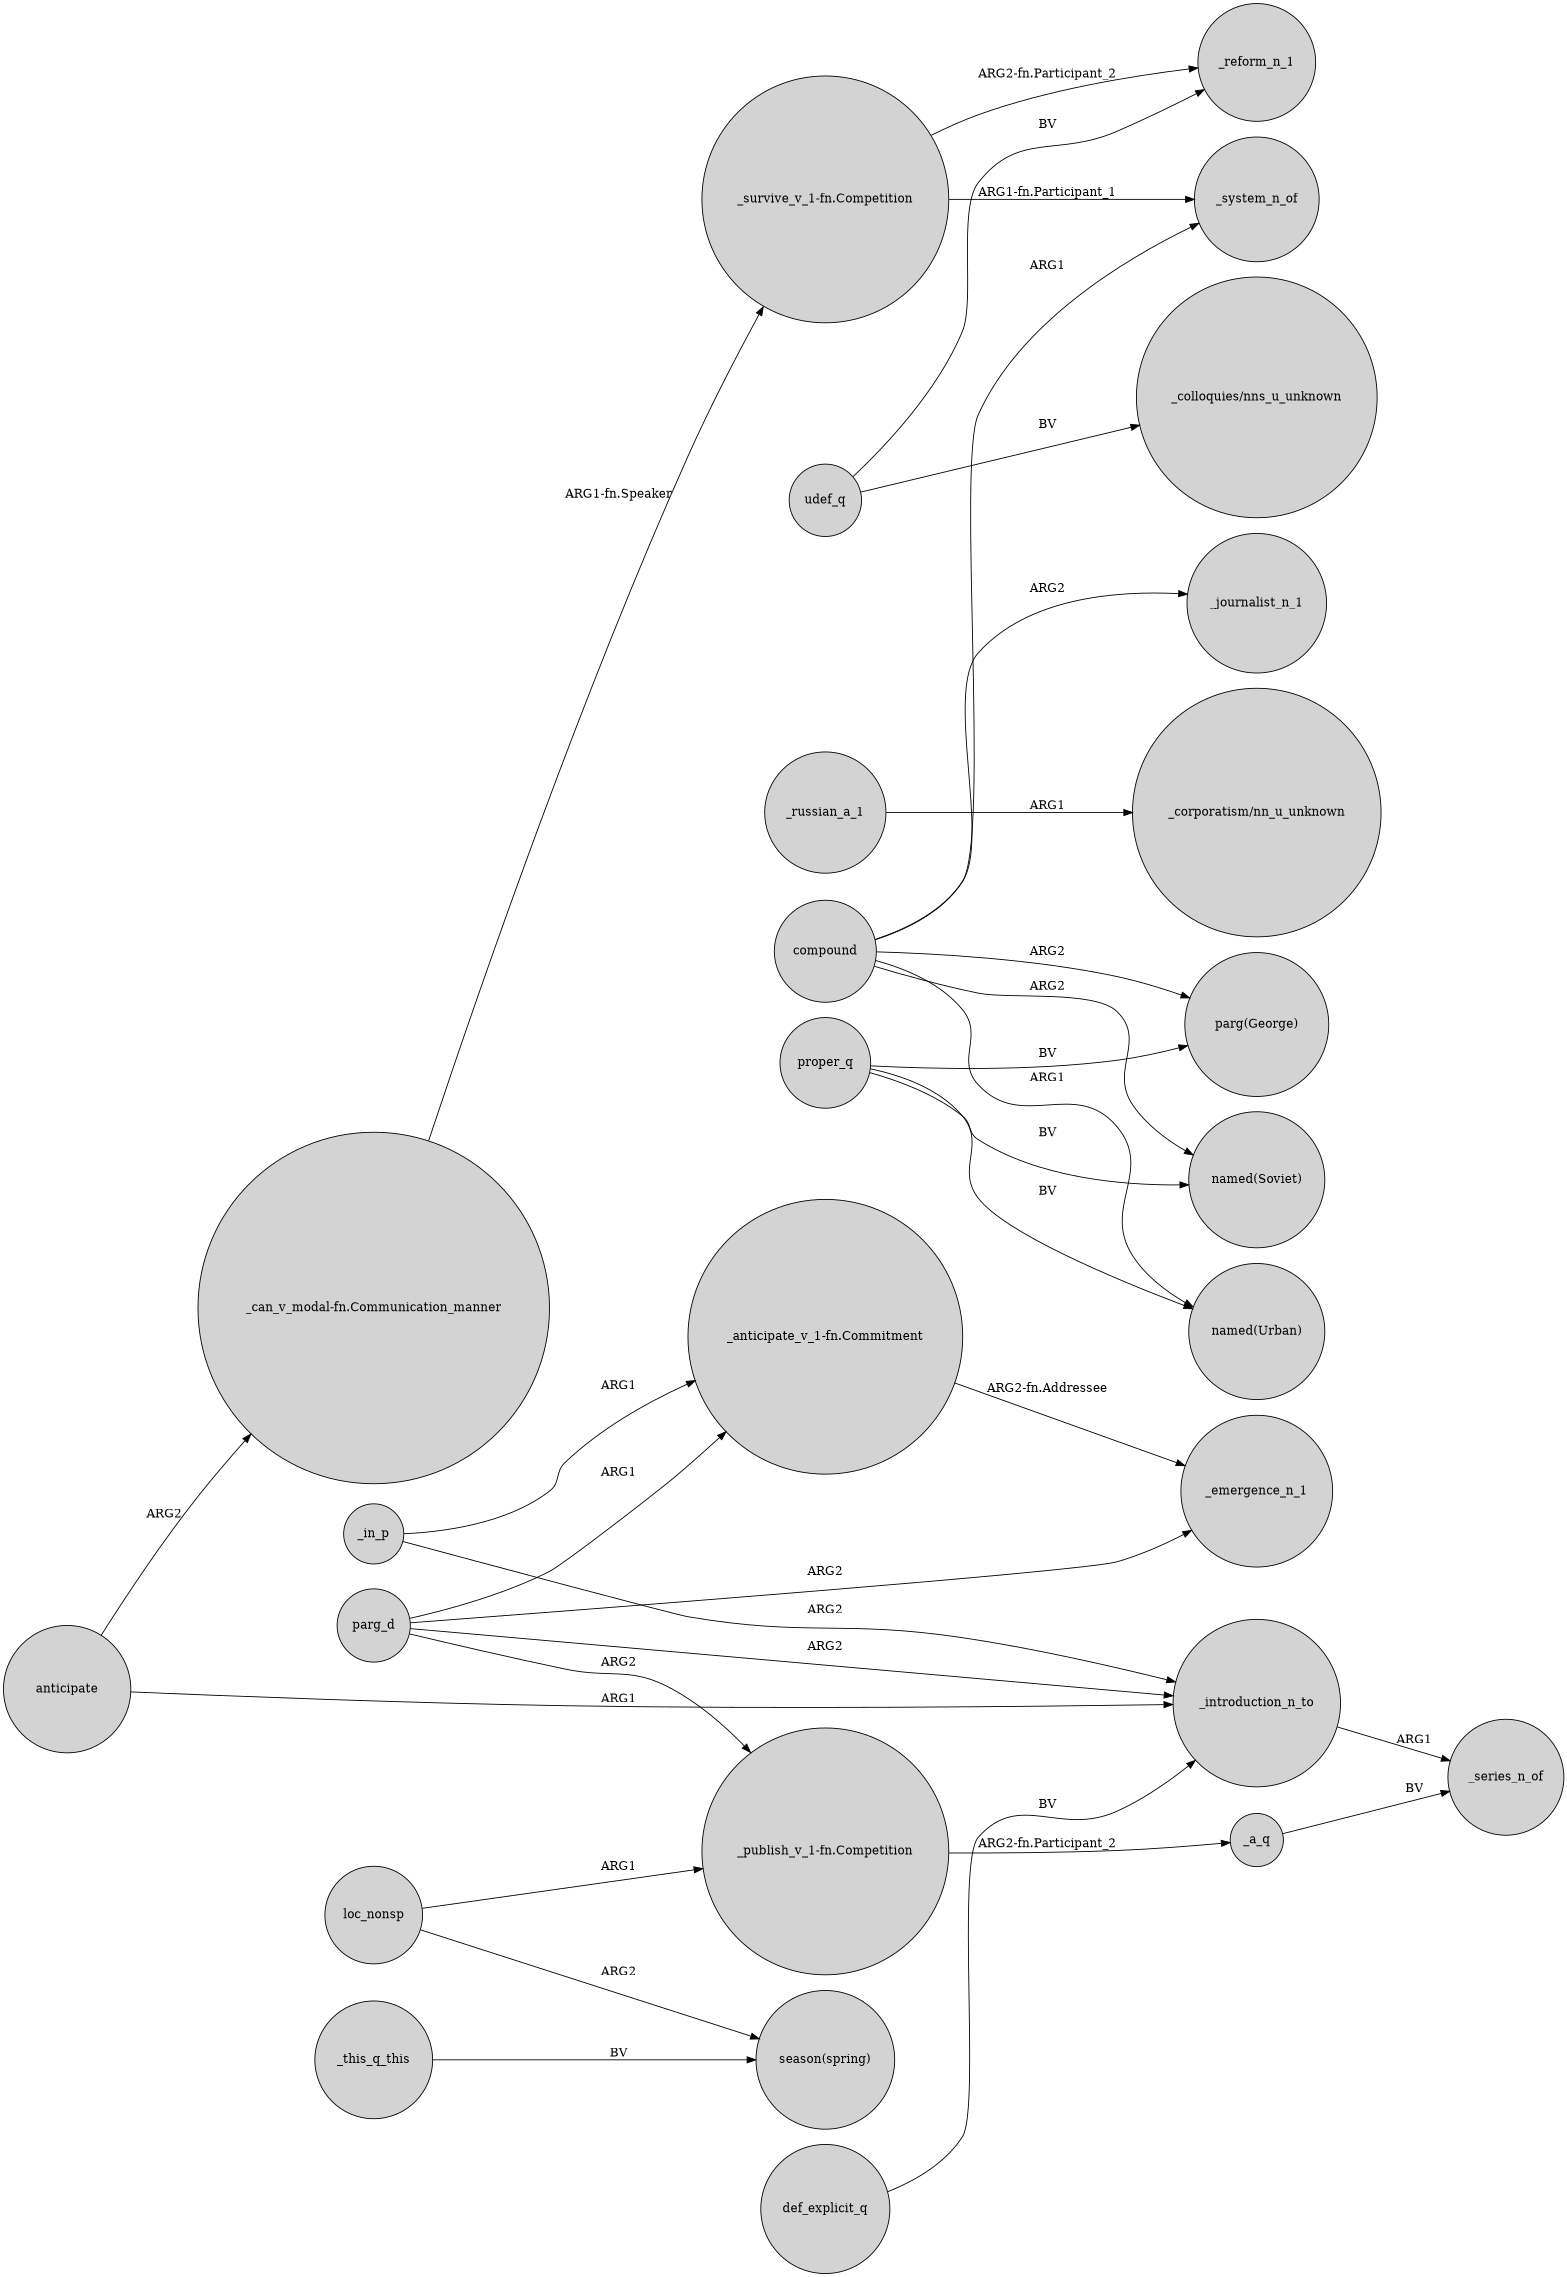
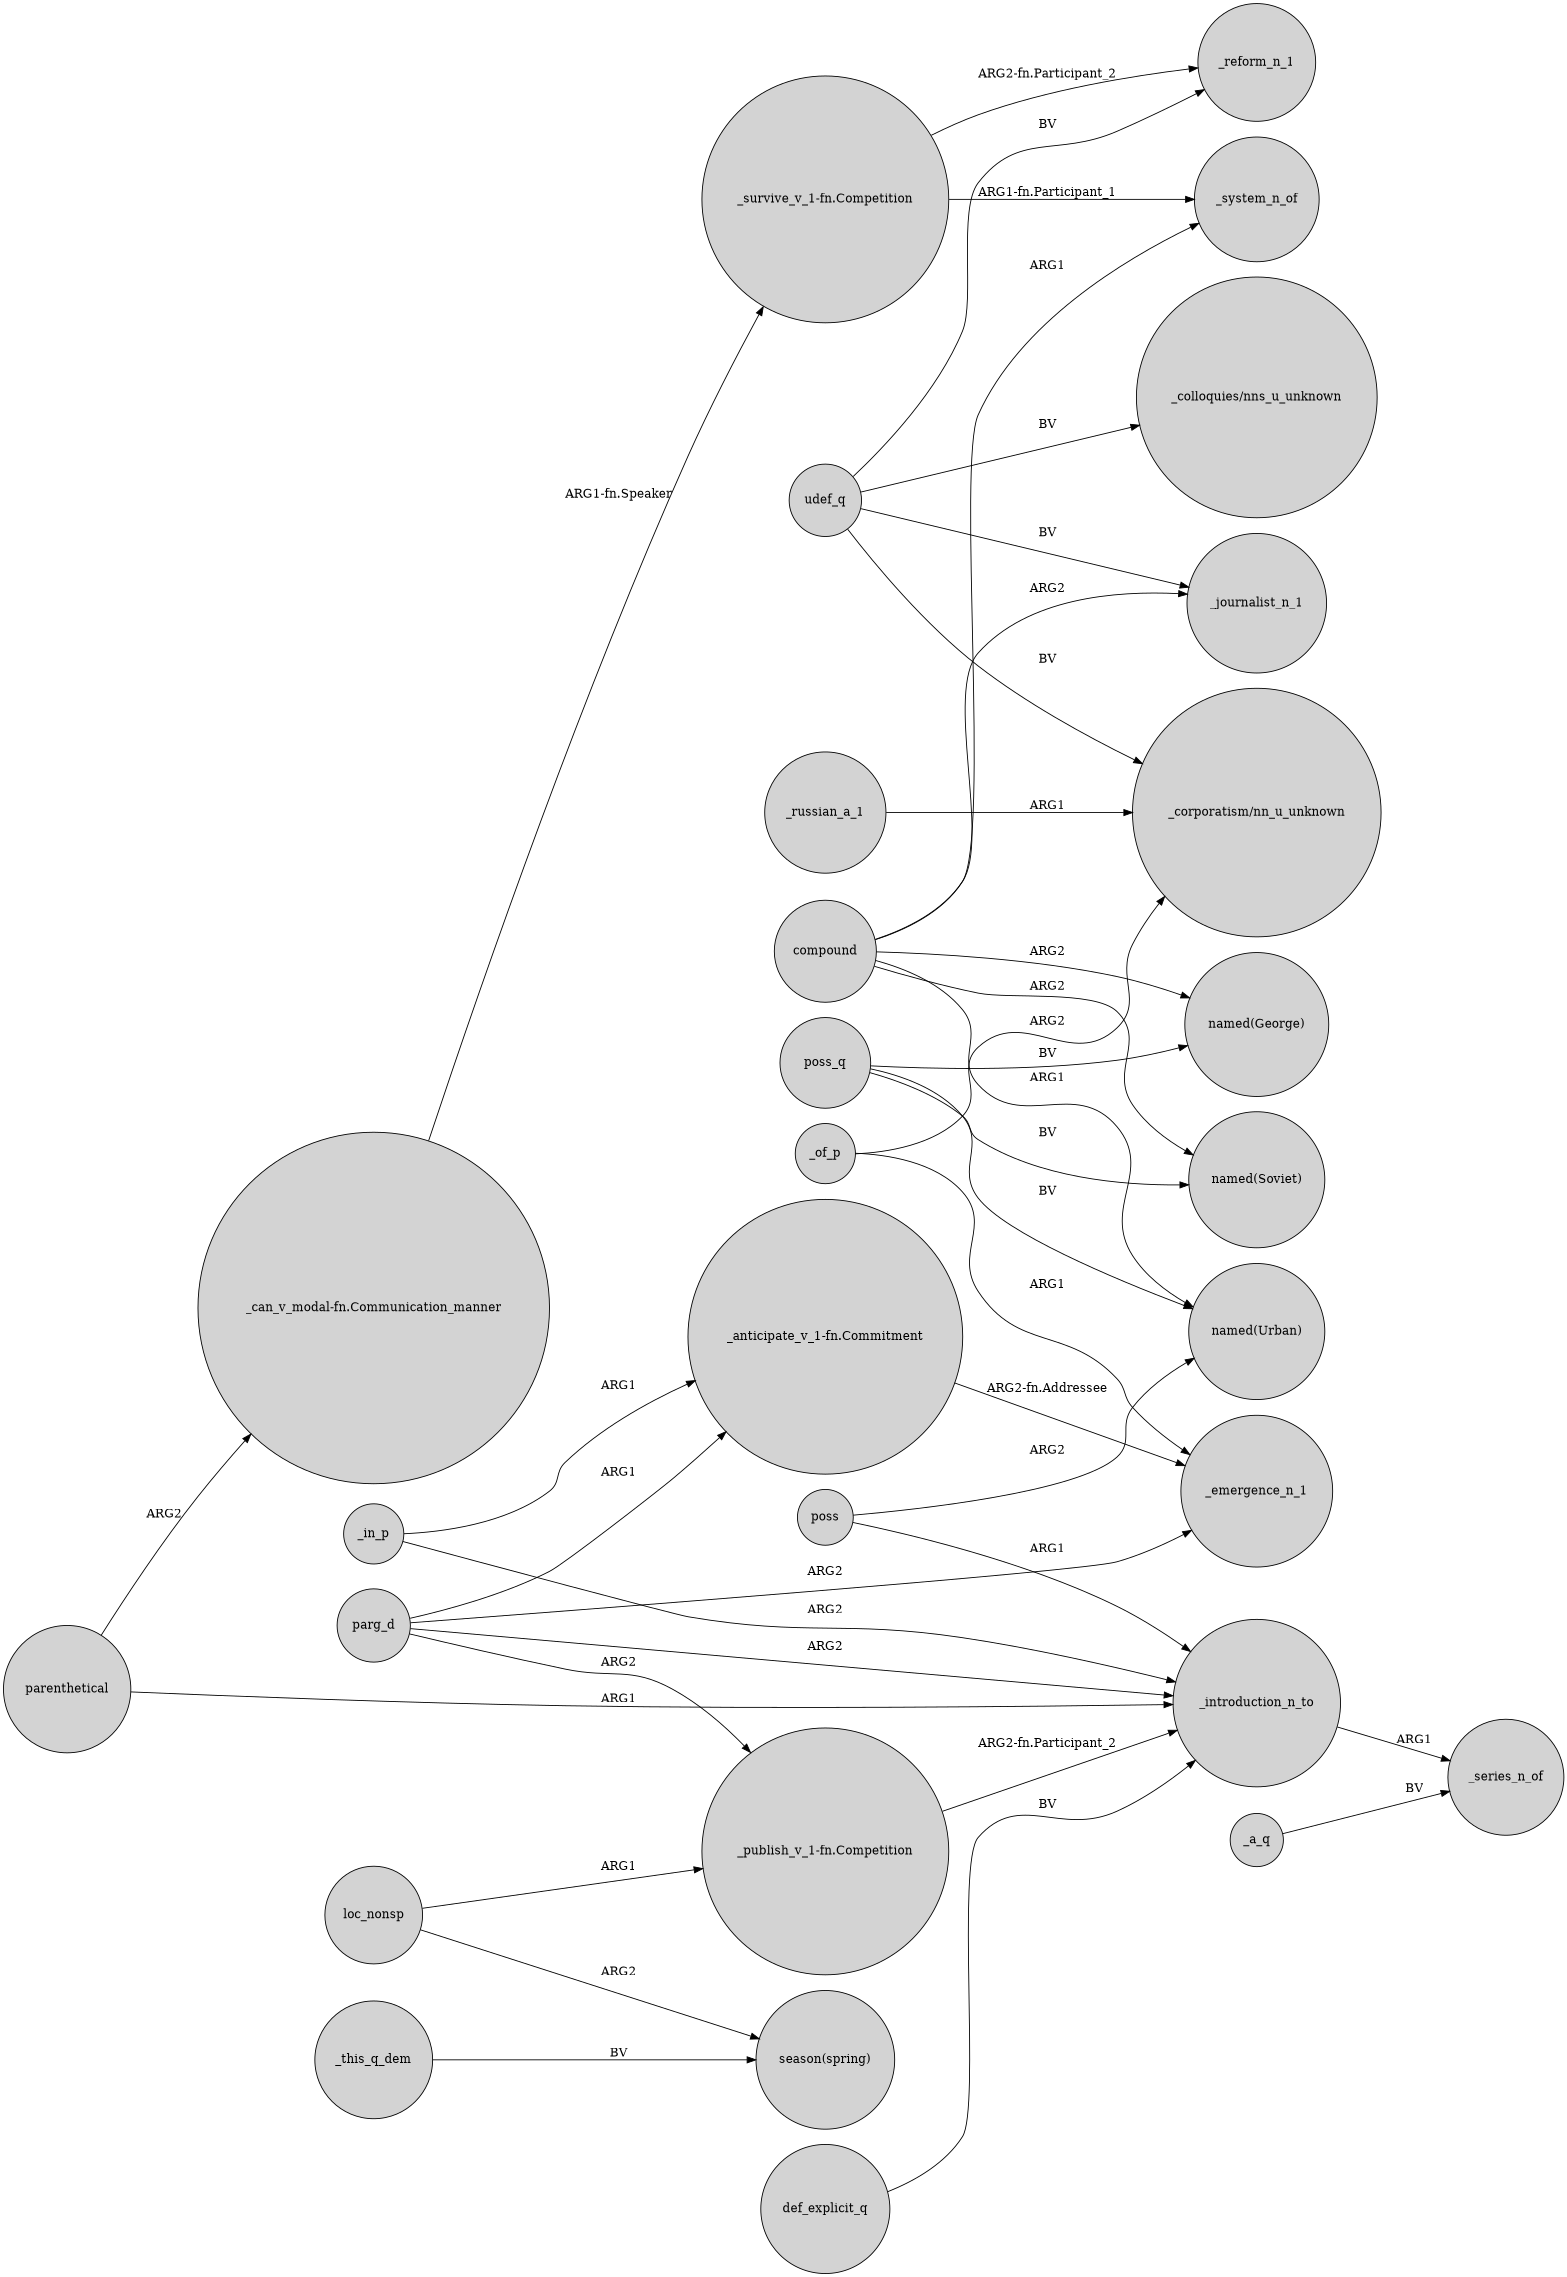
edge "udef_q" -> "_journalist_n_1": added, label "BV"
edge "udef_q" -> "_corporatism/nn_u_unknown": added, label "BV"
node "parg(George)": label "parg(George)" -> "named(George)"
node "proper_q": label "proper_q" -> "poss_q"
node "_of_p": added
node "poss": added
node "anticipate": label "anticipate" -> "parenthetical"
edge "_publish_v_1-fn.Competition" -> "_a_q": now "_publish_v_1-fn.Competition" -> "_introduction_n_to"
node "_this_q_this": label "_this_q_this" -> "_this_q_dem"
